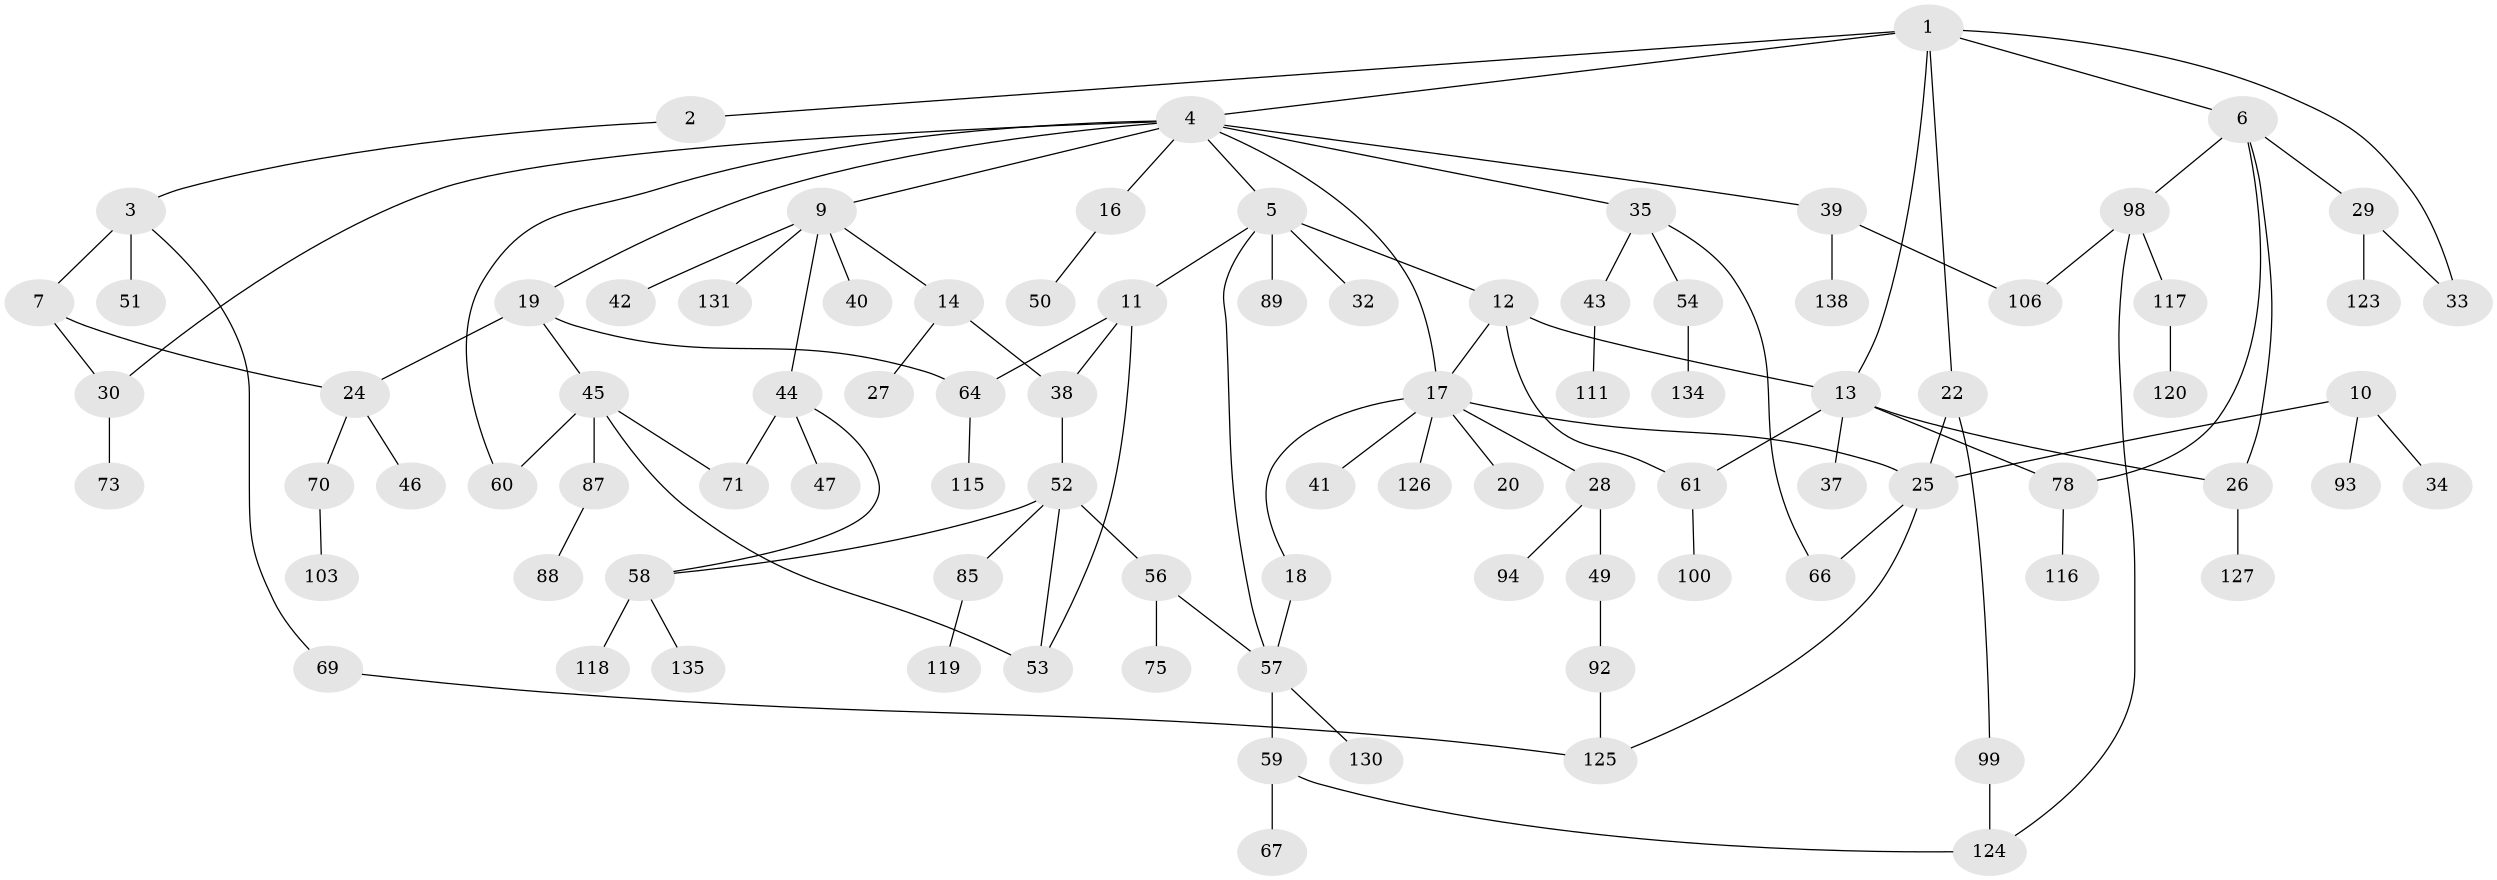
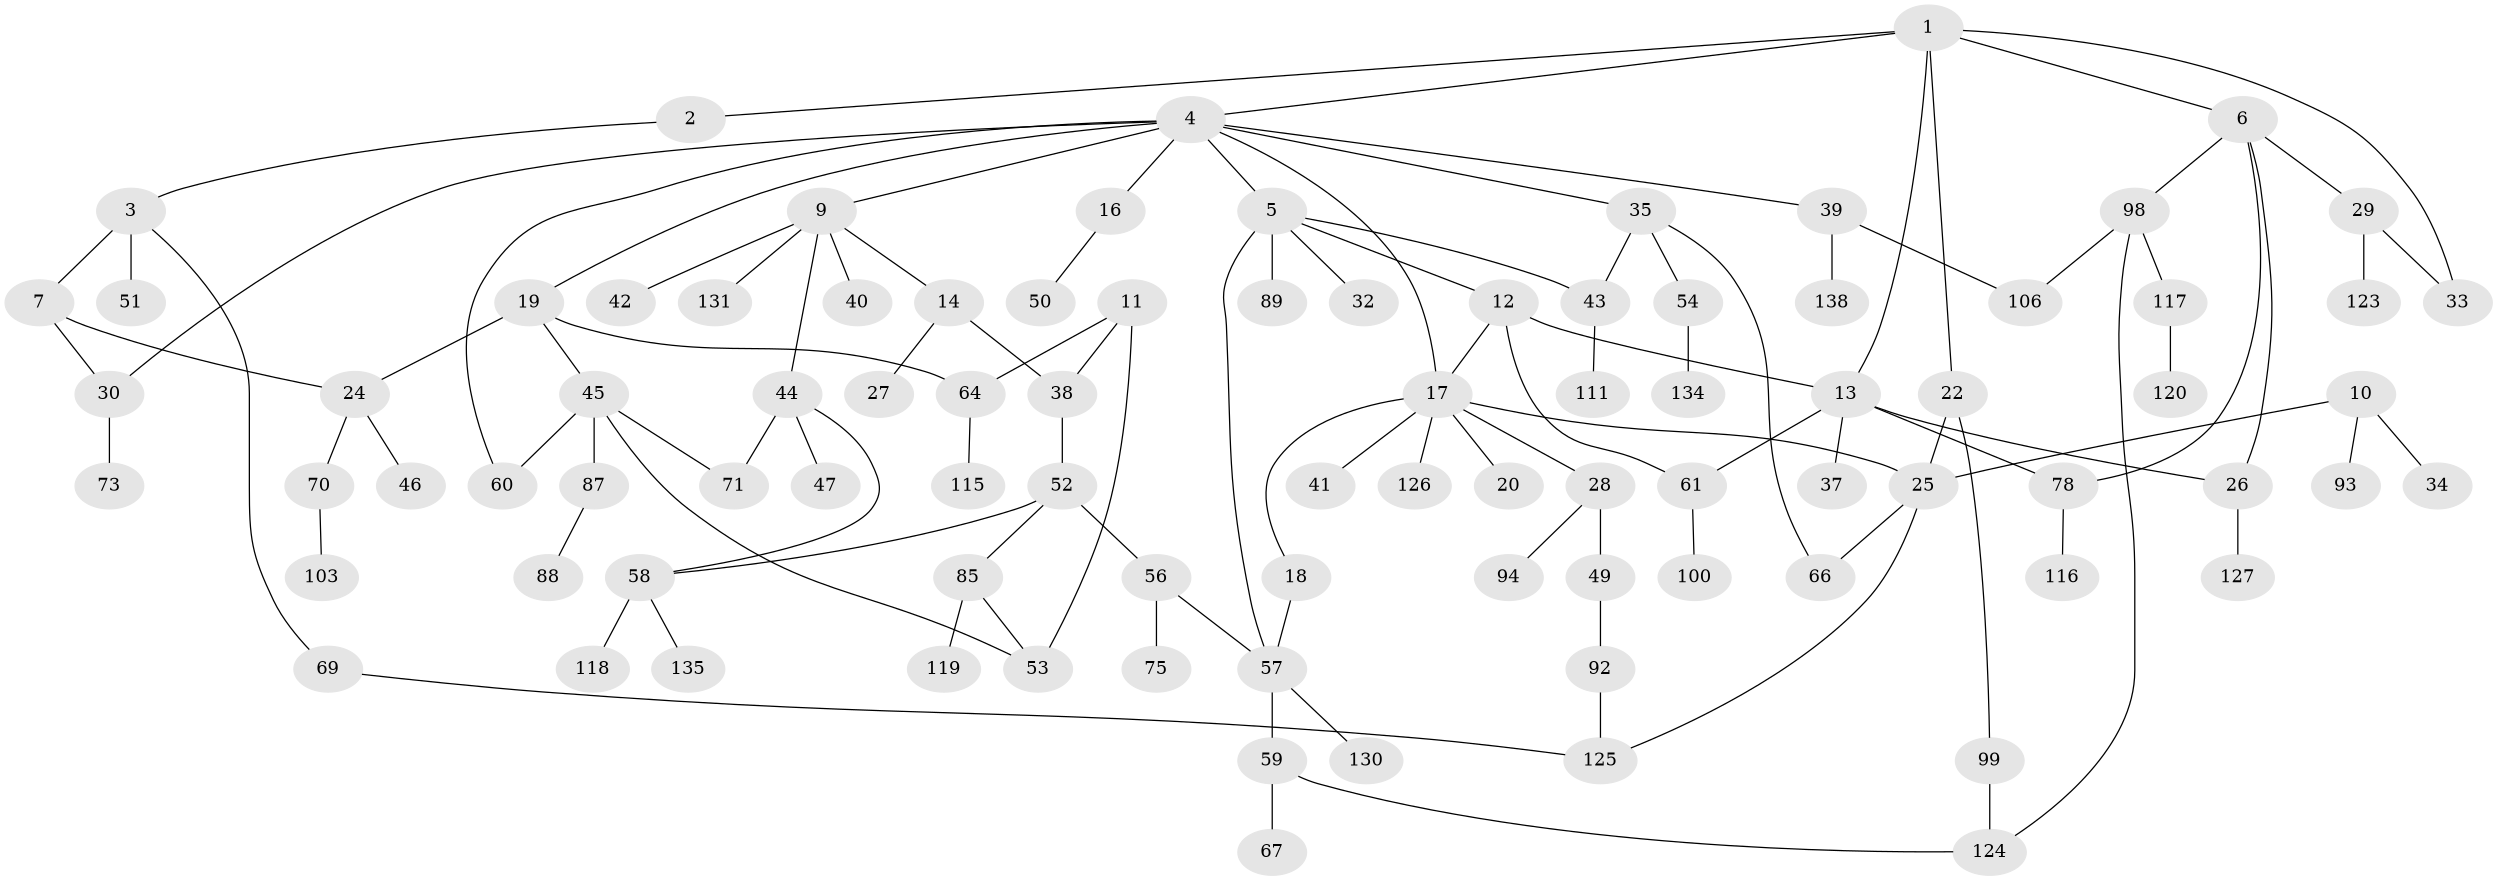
edge "5" -- "11": now "5" -- "43"
edge "52" -- "53": now "85" -- "53"
